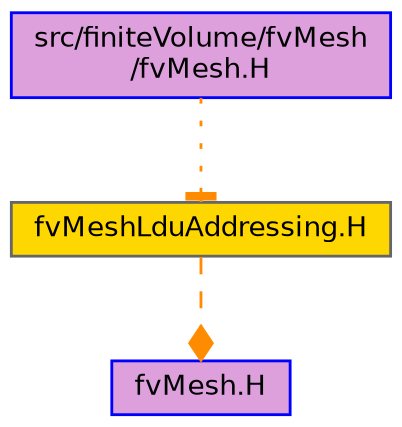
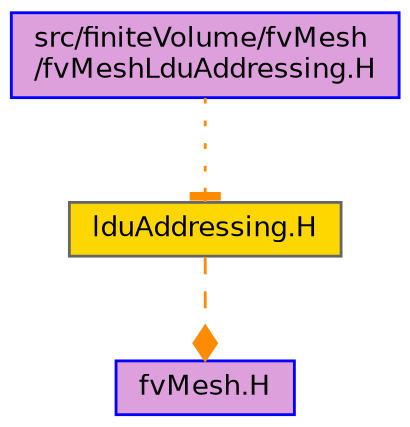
node "src/finiteVolume/fvMesh /fvMesh.H": label "src/finiteVolume/fvMesh /fvMesh.H" -> "src/finiteVolume/fvMesh /fvMeshLduAddressing.H"
node "fvMeshLduAddressing.H": label "fvMeshLduAddressing.H" -> "lduAddressing.H"
